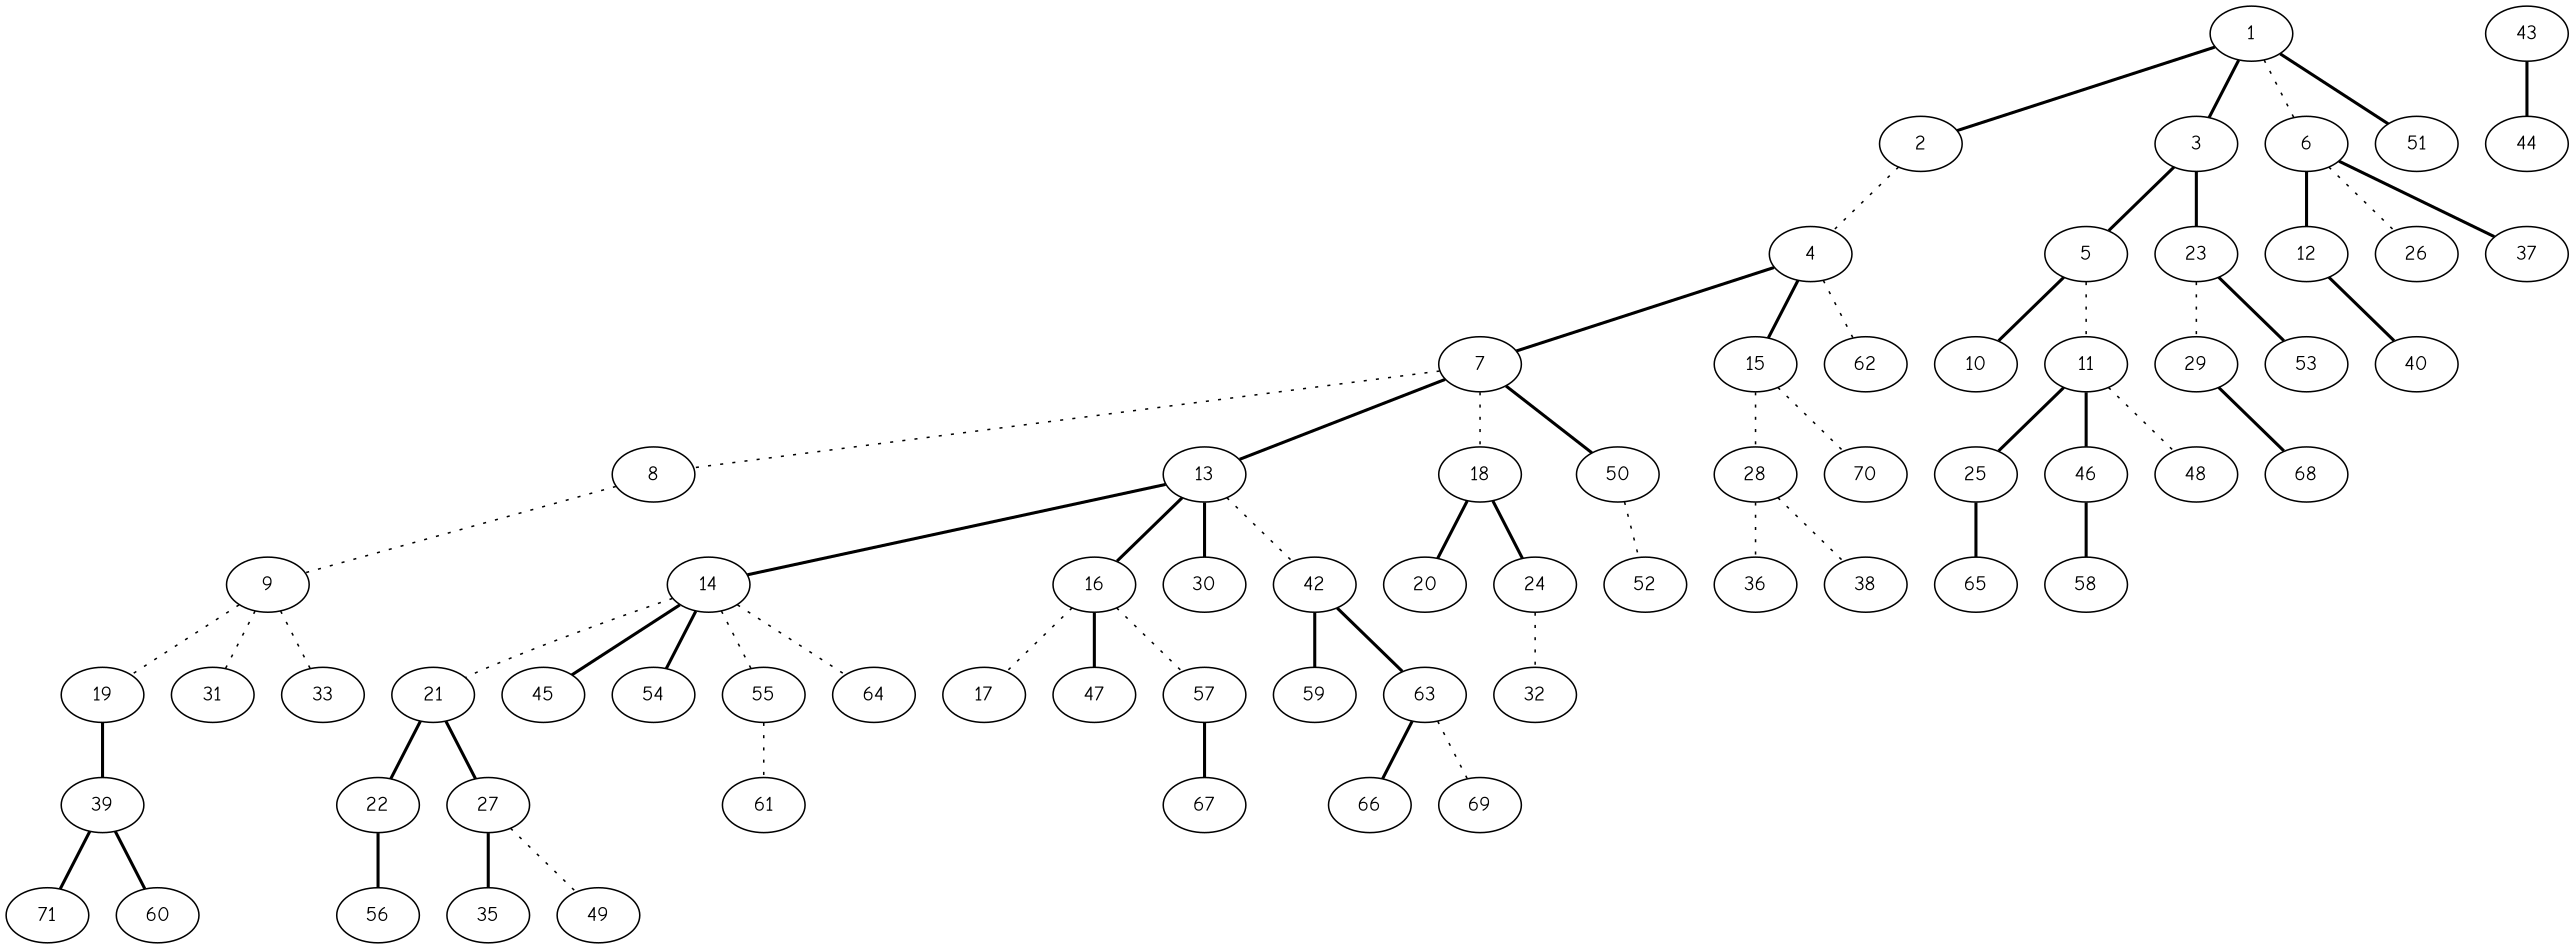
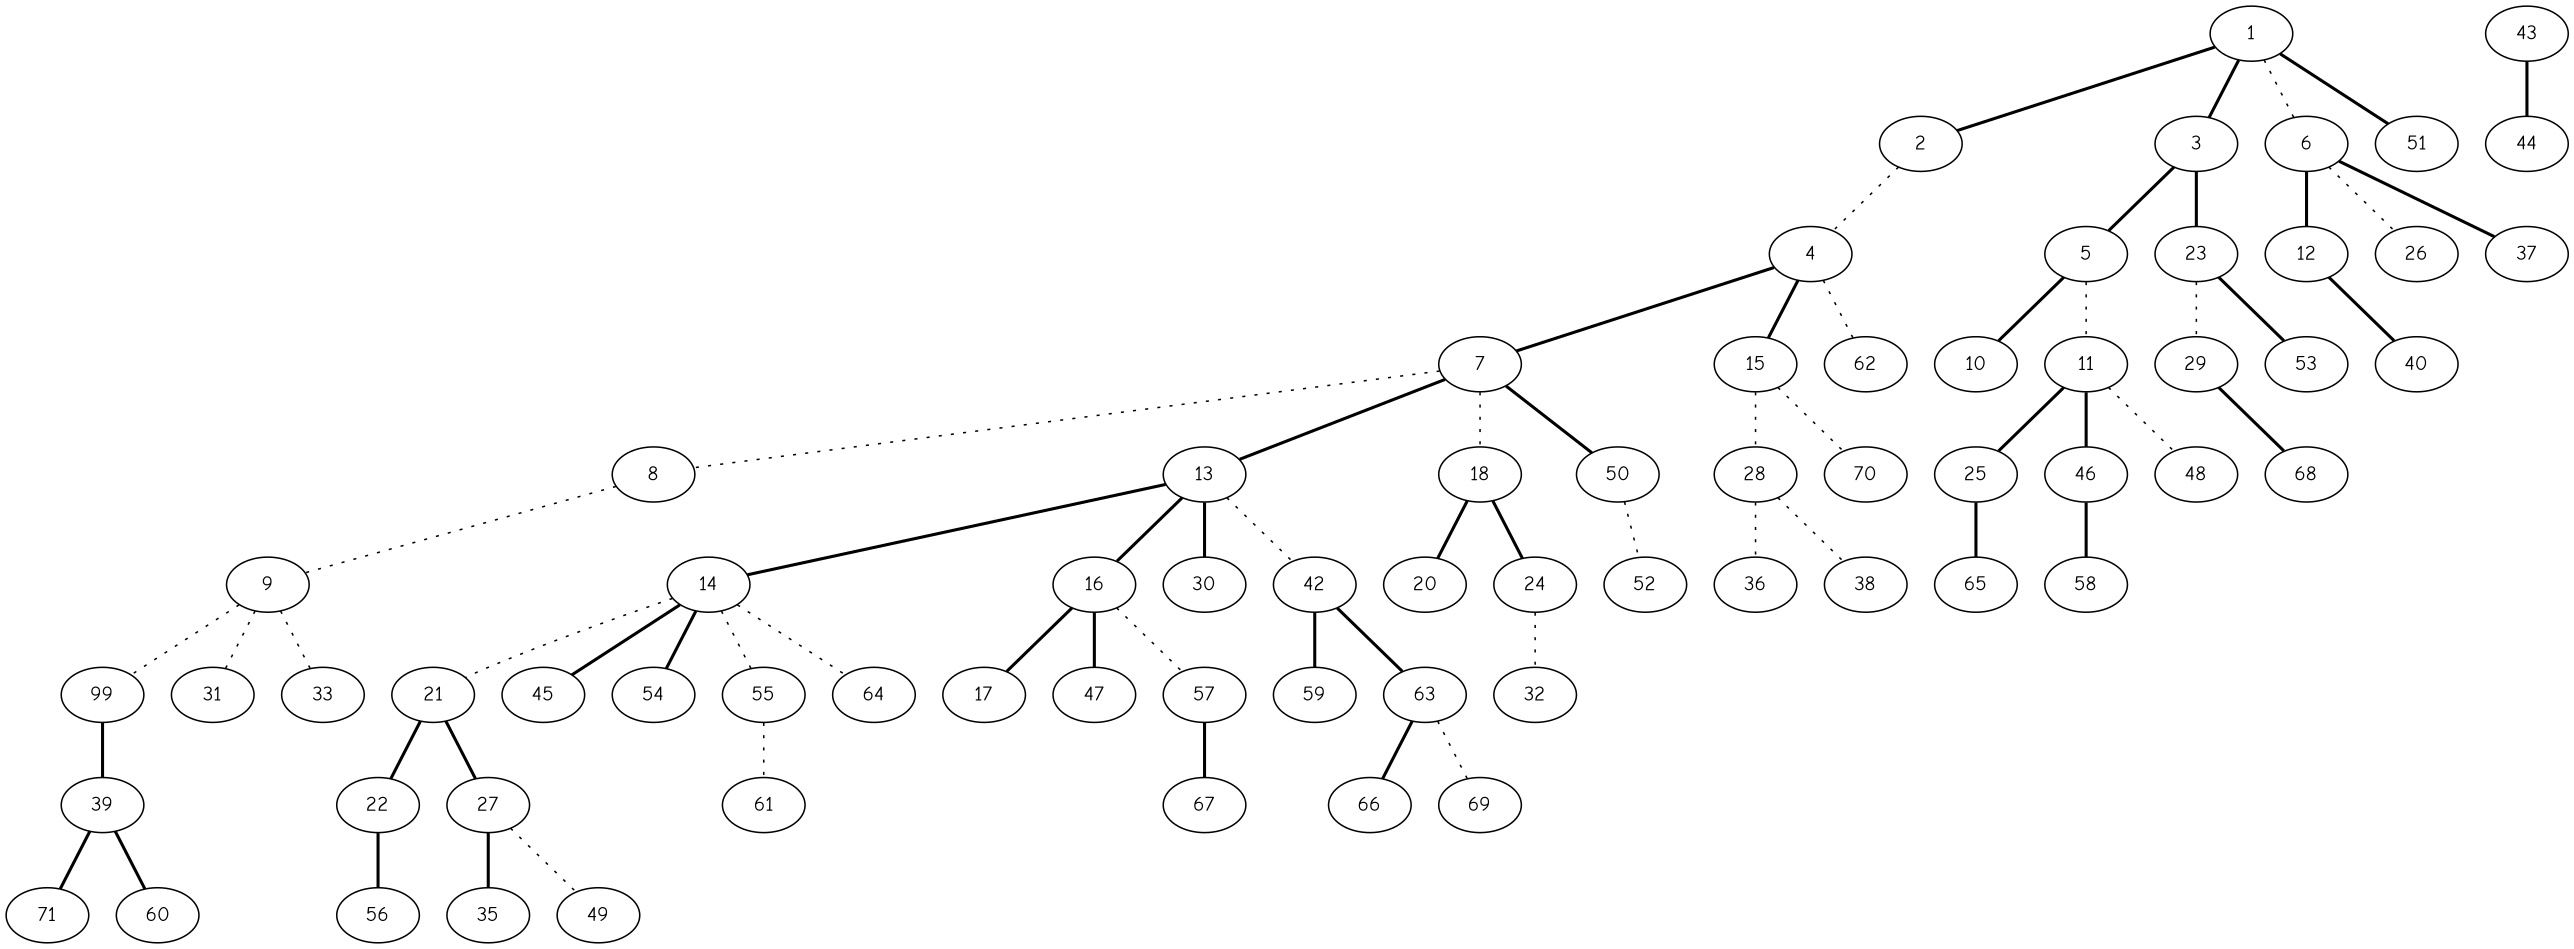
edge "16" -- "17": style dotted -> bold
node "19": label "19" -> "99"
